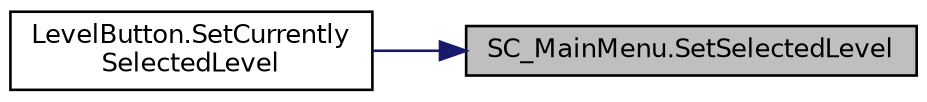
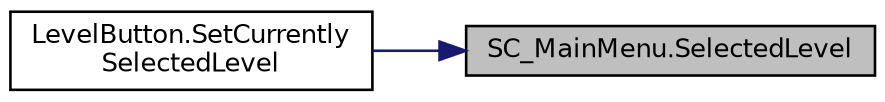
node "SC_MainMenu.SetSelectedLevel": label "SC_MainMenu.SetSelectedLevel" -> "SC_MainMenu.SelectedLevel"
